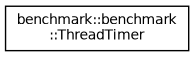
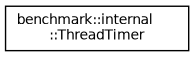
node "benchmark::benchmark ::ThreadTimer": label "benchmark::benchmark ::ThreadTimer" -> "benchmark::internal ::ThreadTimer"
